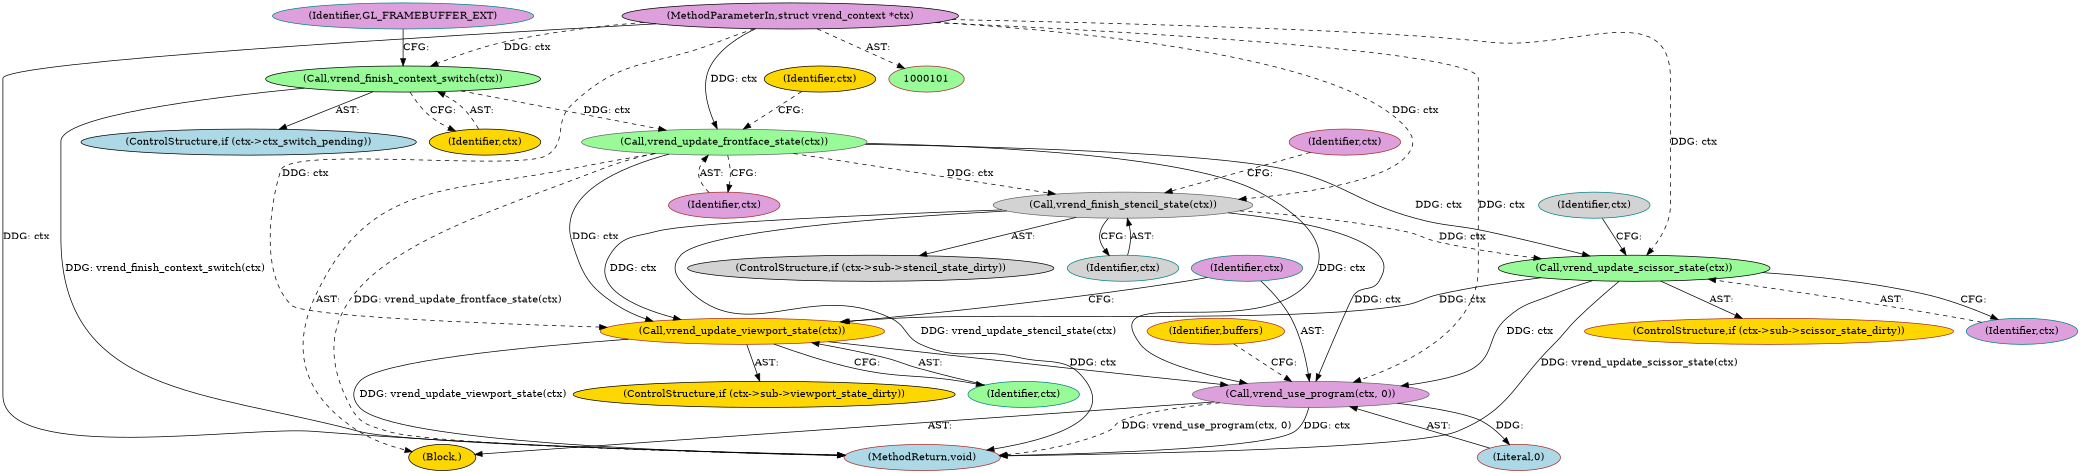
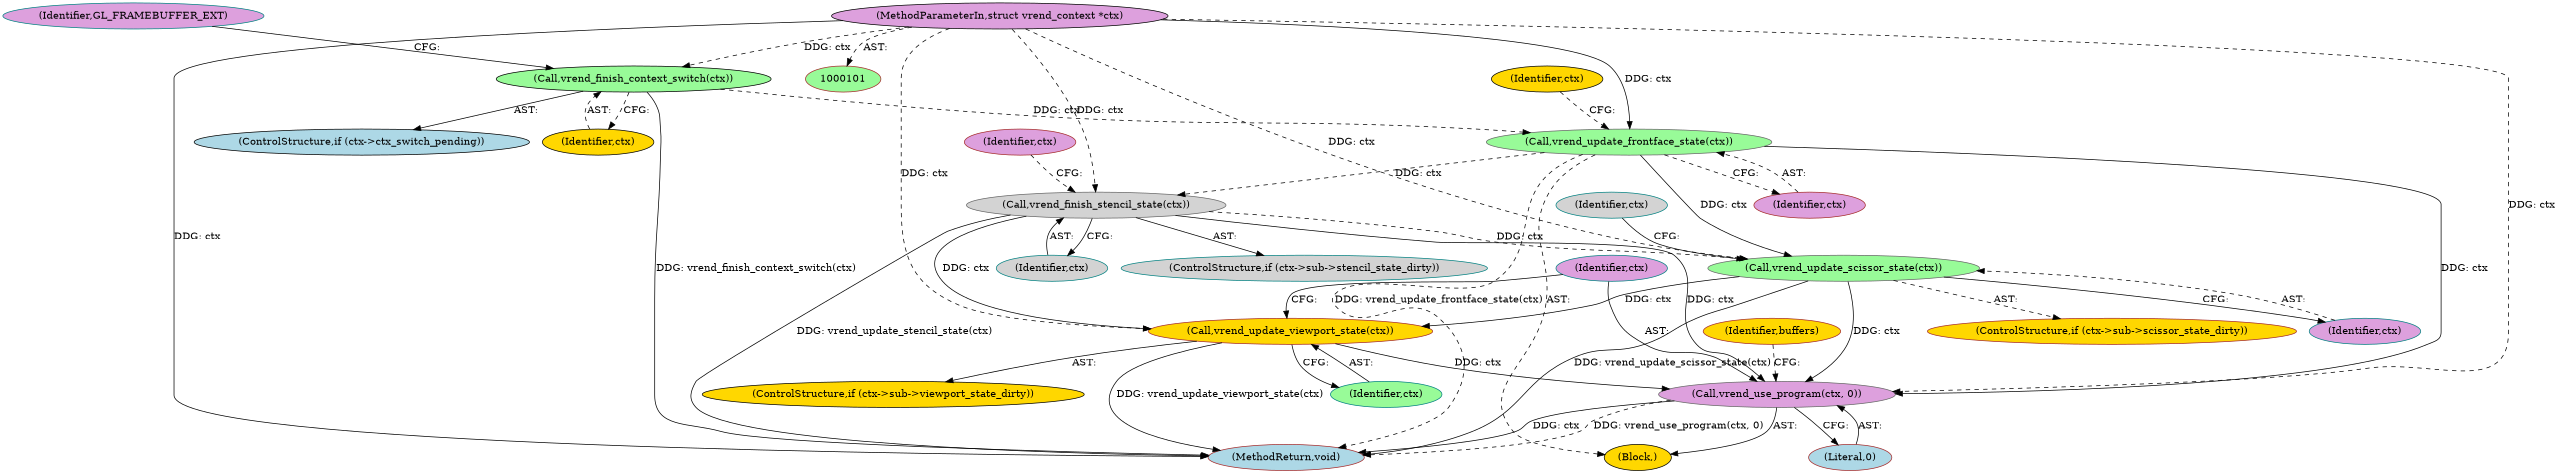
edge "(Call,vrend_update_frontface_state(ctx))" -> "(Call,vrend_update_viewport_state(ctx))": removed, label "DDG: ctx"
node "(ControlStructure,if (ctx->sub->stencil_state_dirty))": color black -> teal
node "(Call,vrend_update_scissor_state(ctx))": color black -> gray40
edge "(Call,vrend_update_scissor_state(ctx))" -> "(ControlStructure,if (ctx->sub->scissor_state_dirty))": style solid -> dashed
edge "(Call,vrend_use_program(ctx, 0))" -> "(Literal,0)": label "DDG: " -> "CFG: "
